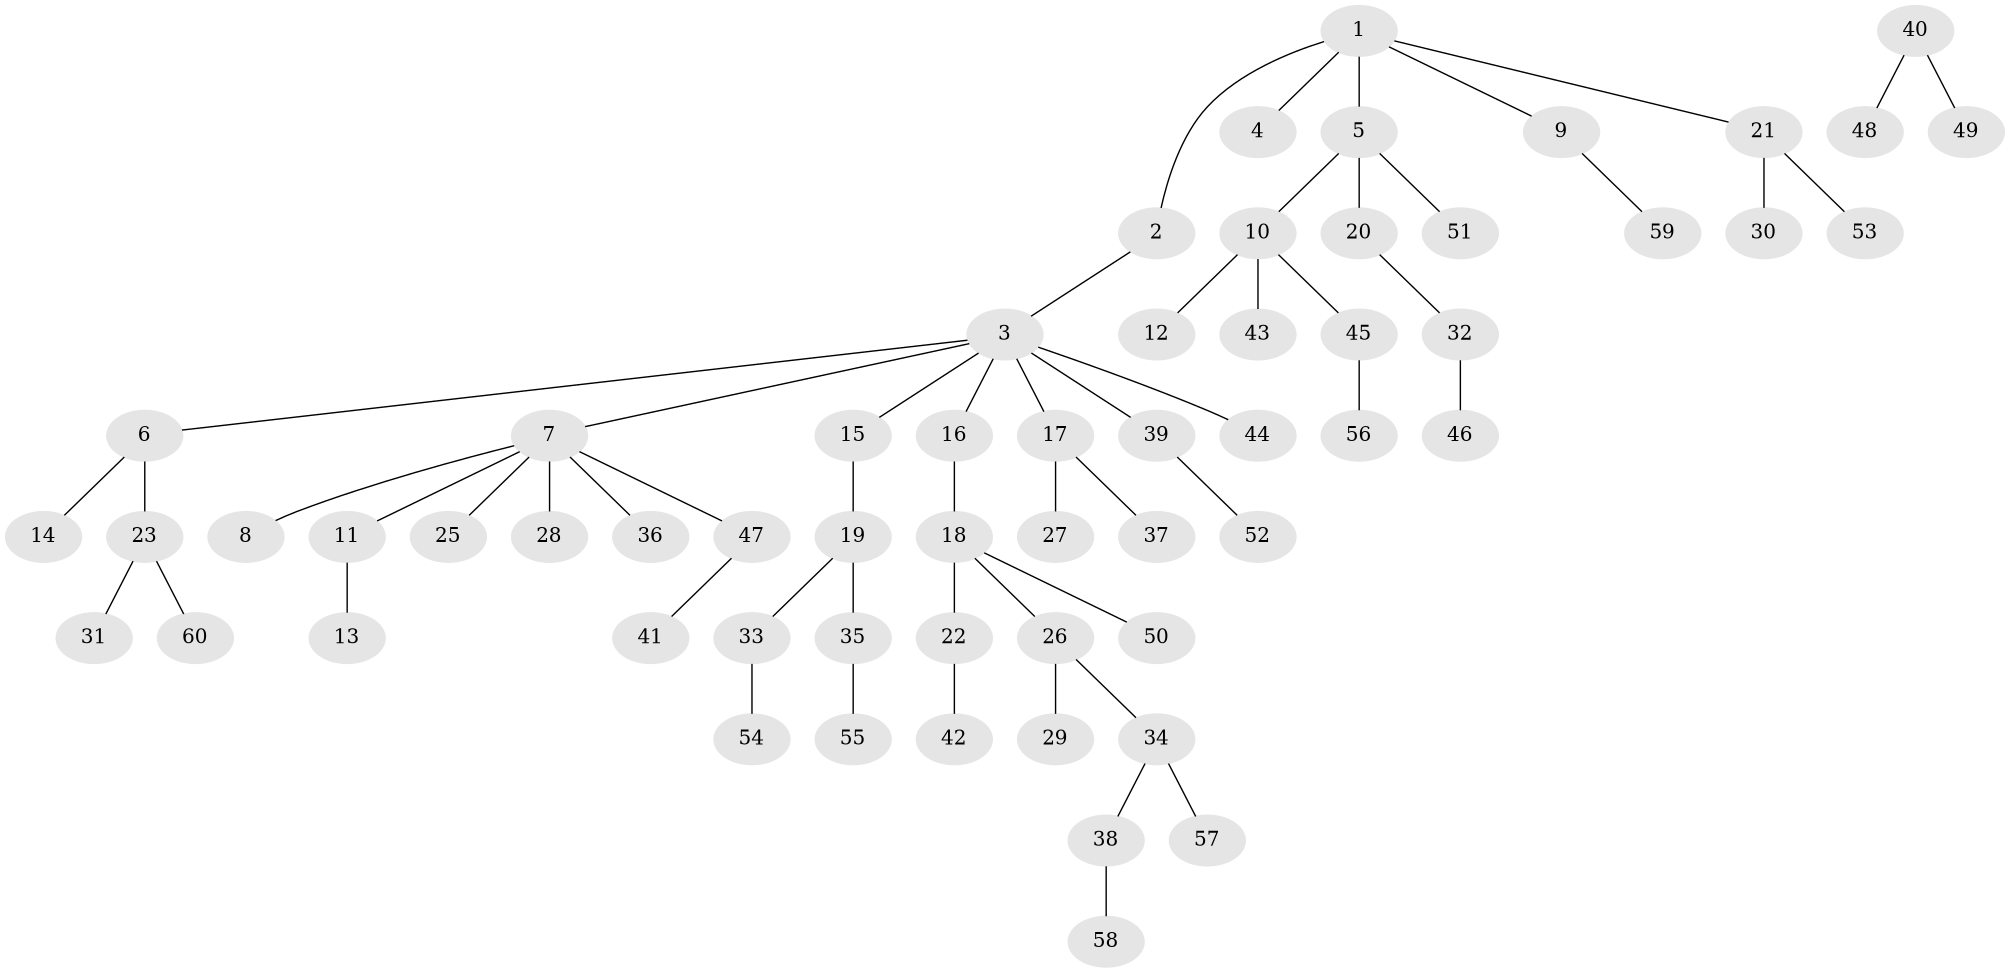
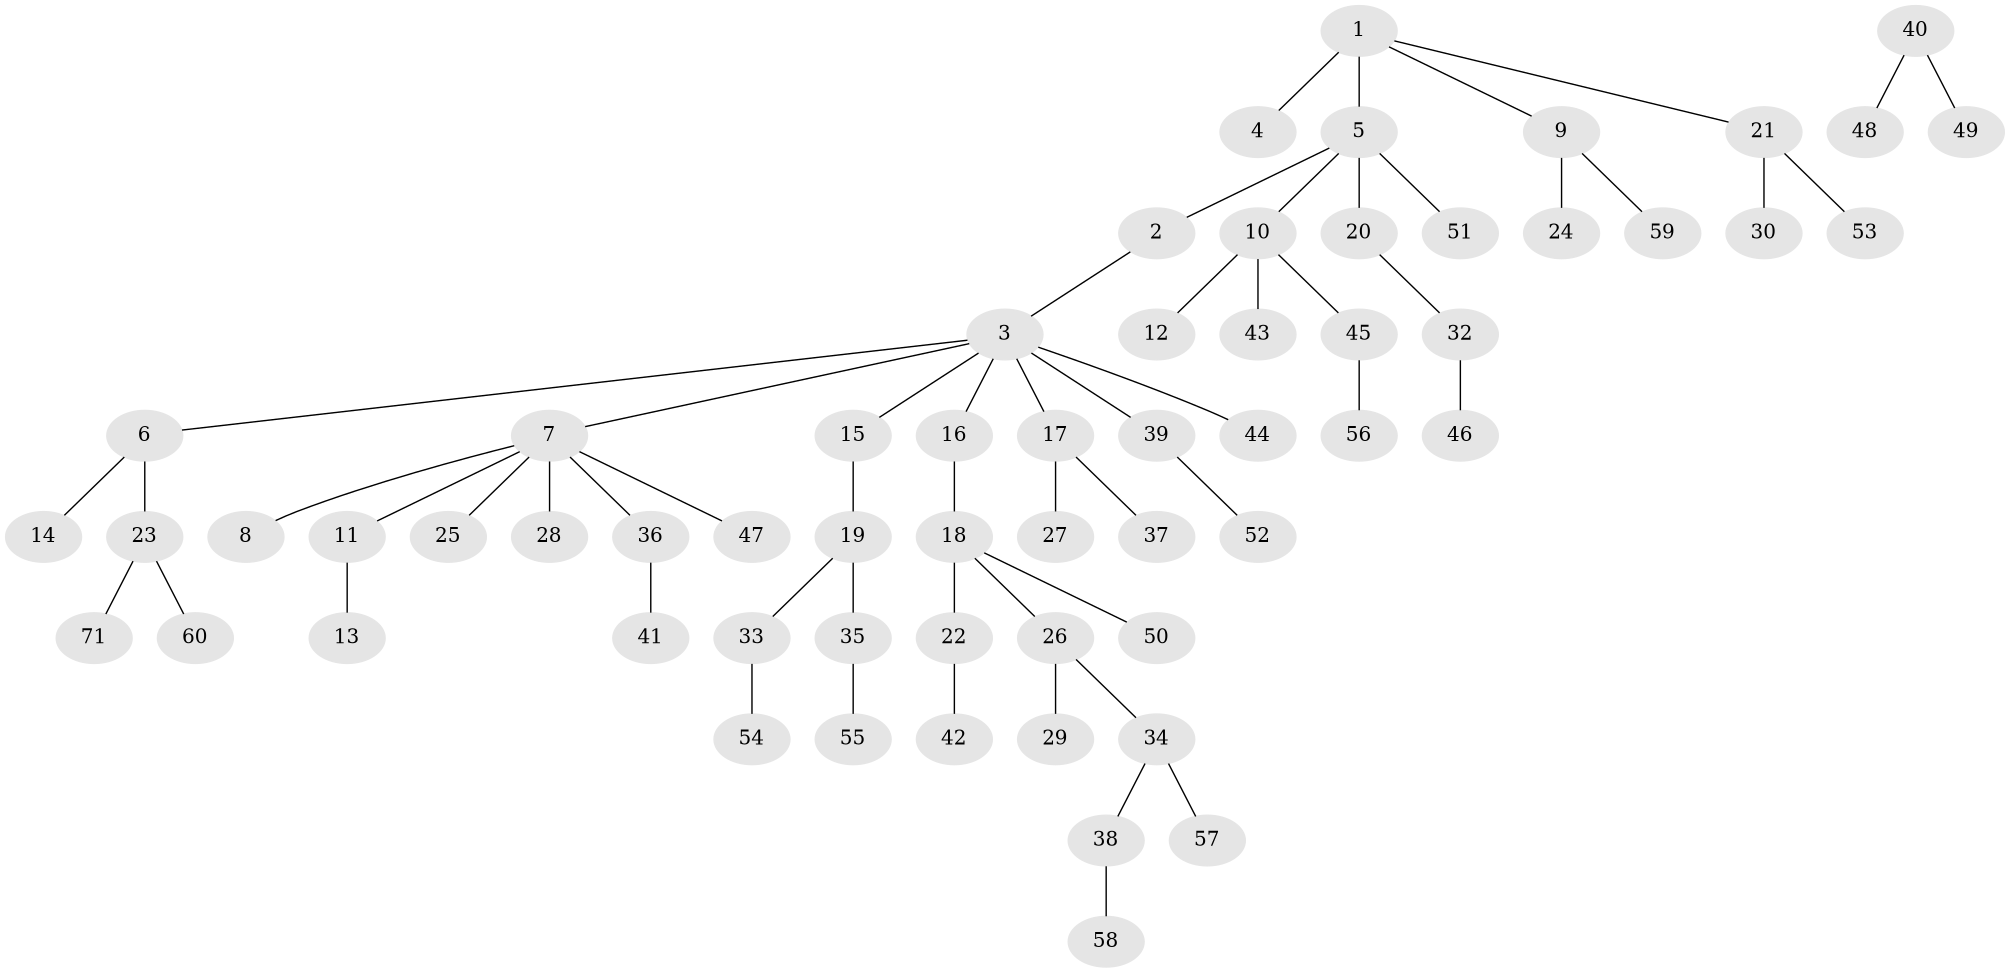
edge "1" -- "2": now "5" -- "2"
node "24": added
edge "47" -- "41": now "36" -- "41"
node "31": label "31" -> "71"
